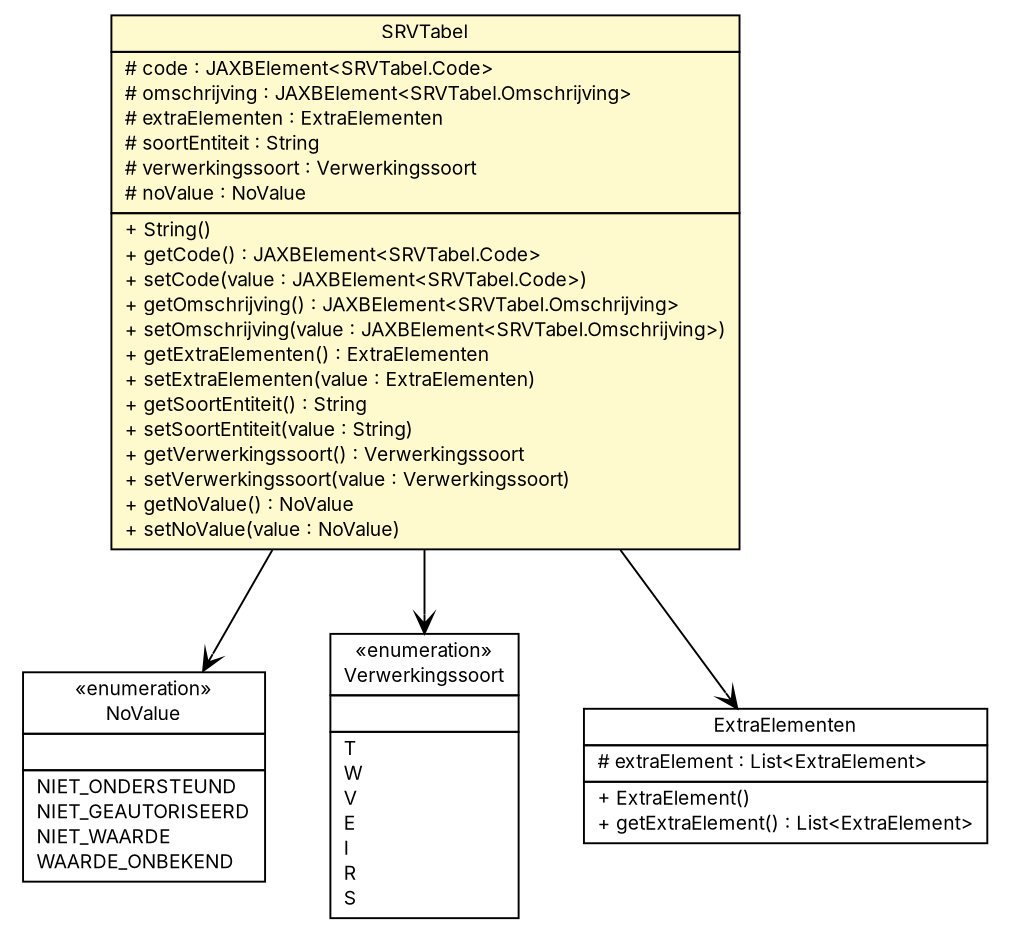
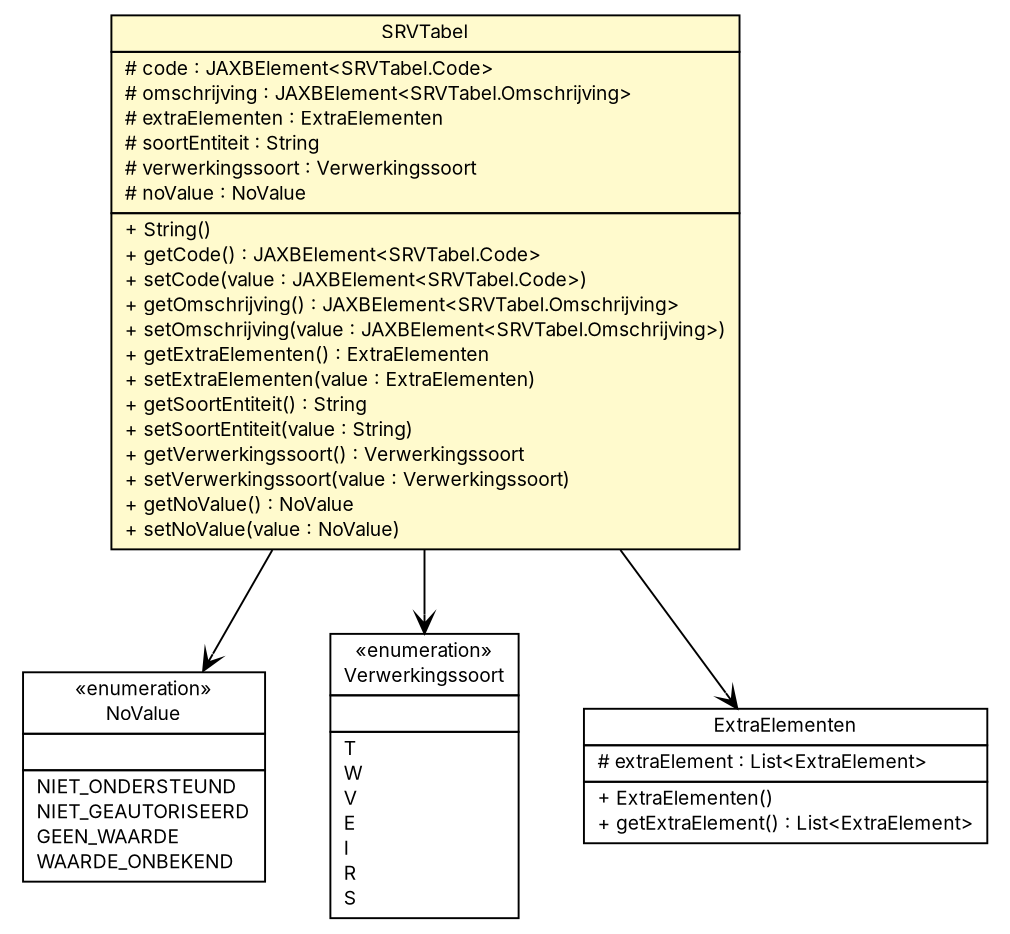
node "ExtraElementen": text "+ ExtraElement()" -> "+ ExtraElementen()"
node "NoValue": text "NIET_WAARDE" -> "GEEN_WAARDE"
